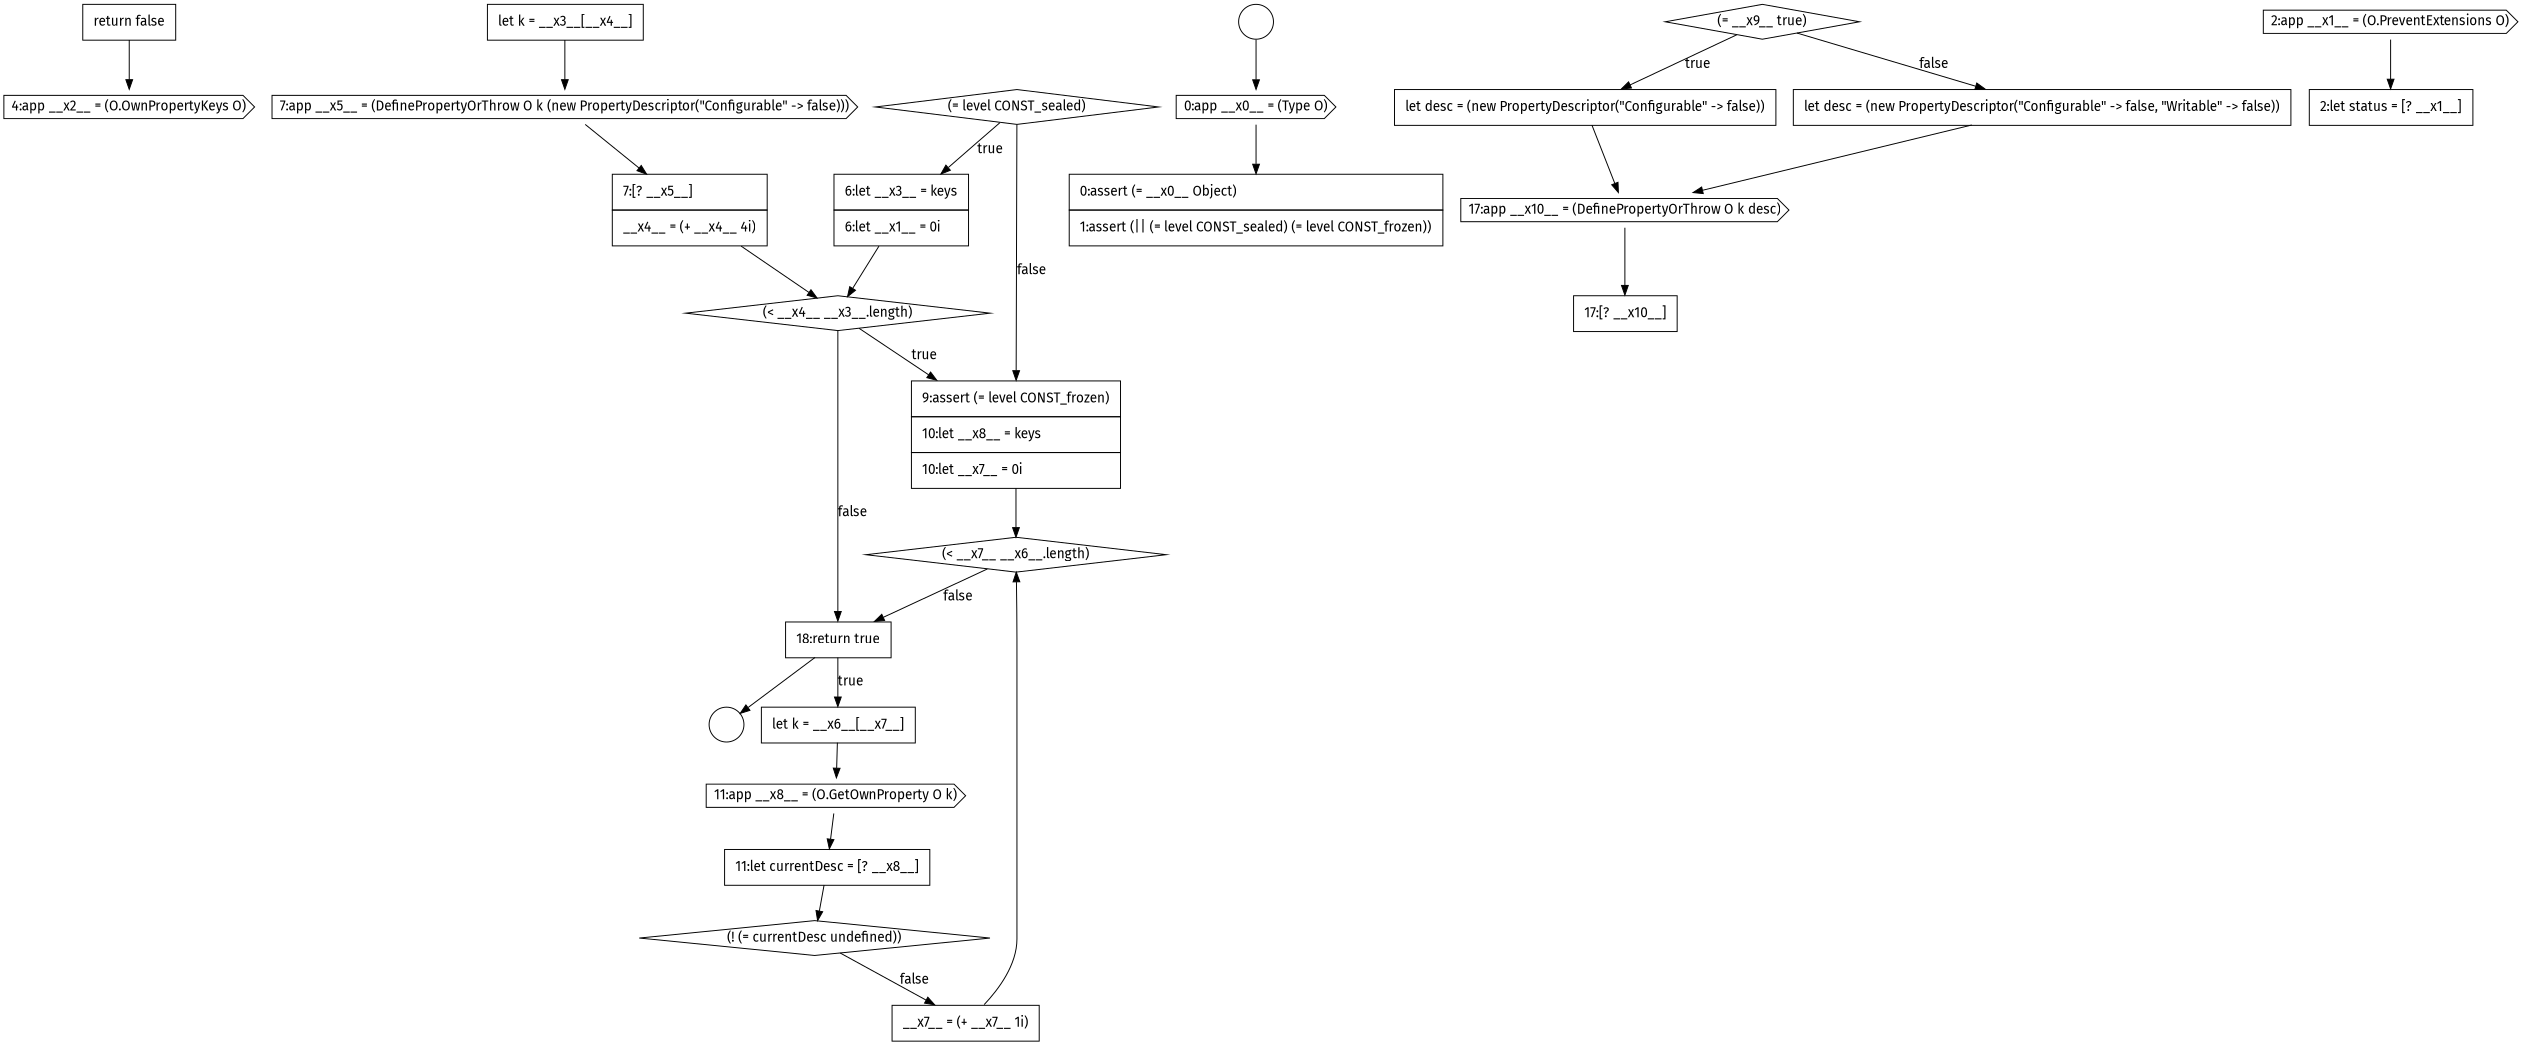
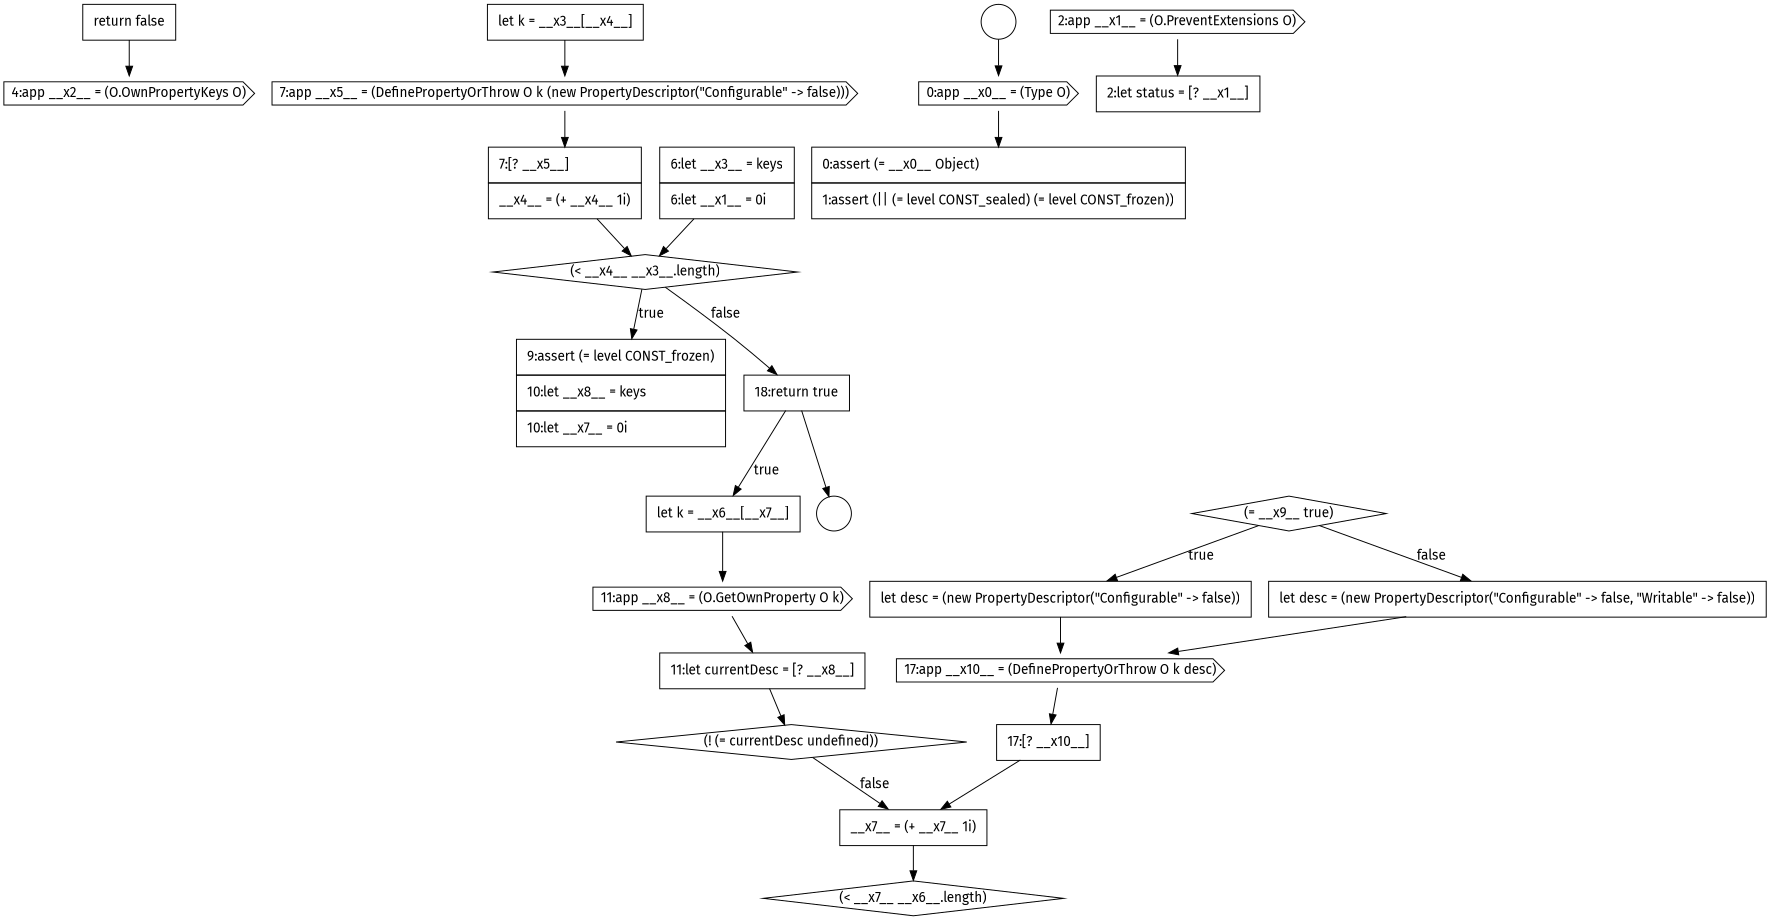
node "(= level CONST_sealed)": removed
node "7:[? __x5__]": text "__x4__ = (+ __x4__ 4i)" -> "__x4__ = (+ __x4__ 1i)"
edge "9:assert (= level CONST_frozen)" -> "(< __x7__ __x6__.length)": removed
edge "(< __x7__ __x6__.length)" -> "18:return true": removed, label "false"
edge "17:[? __x10__]" -> "__x7__ = (+ __x7__ 1i)": added
